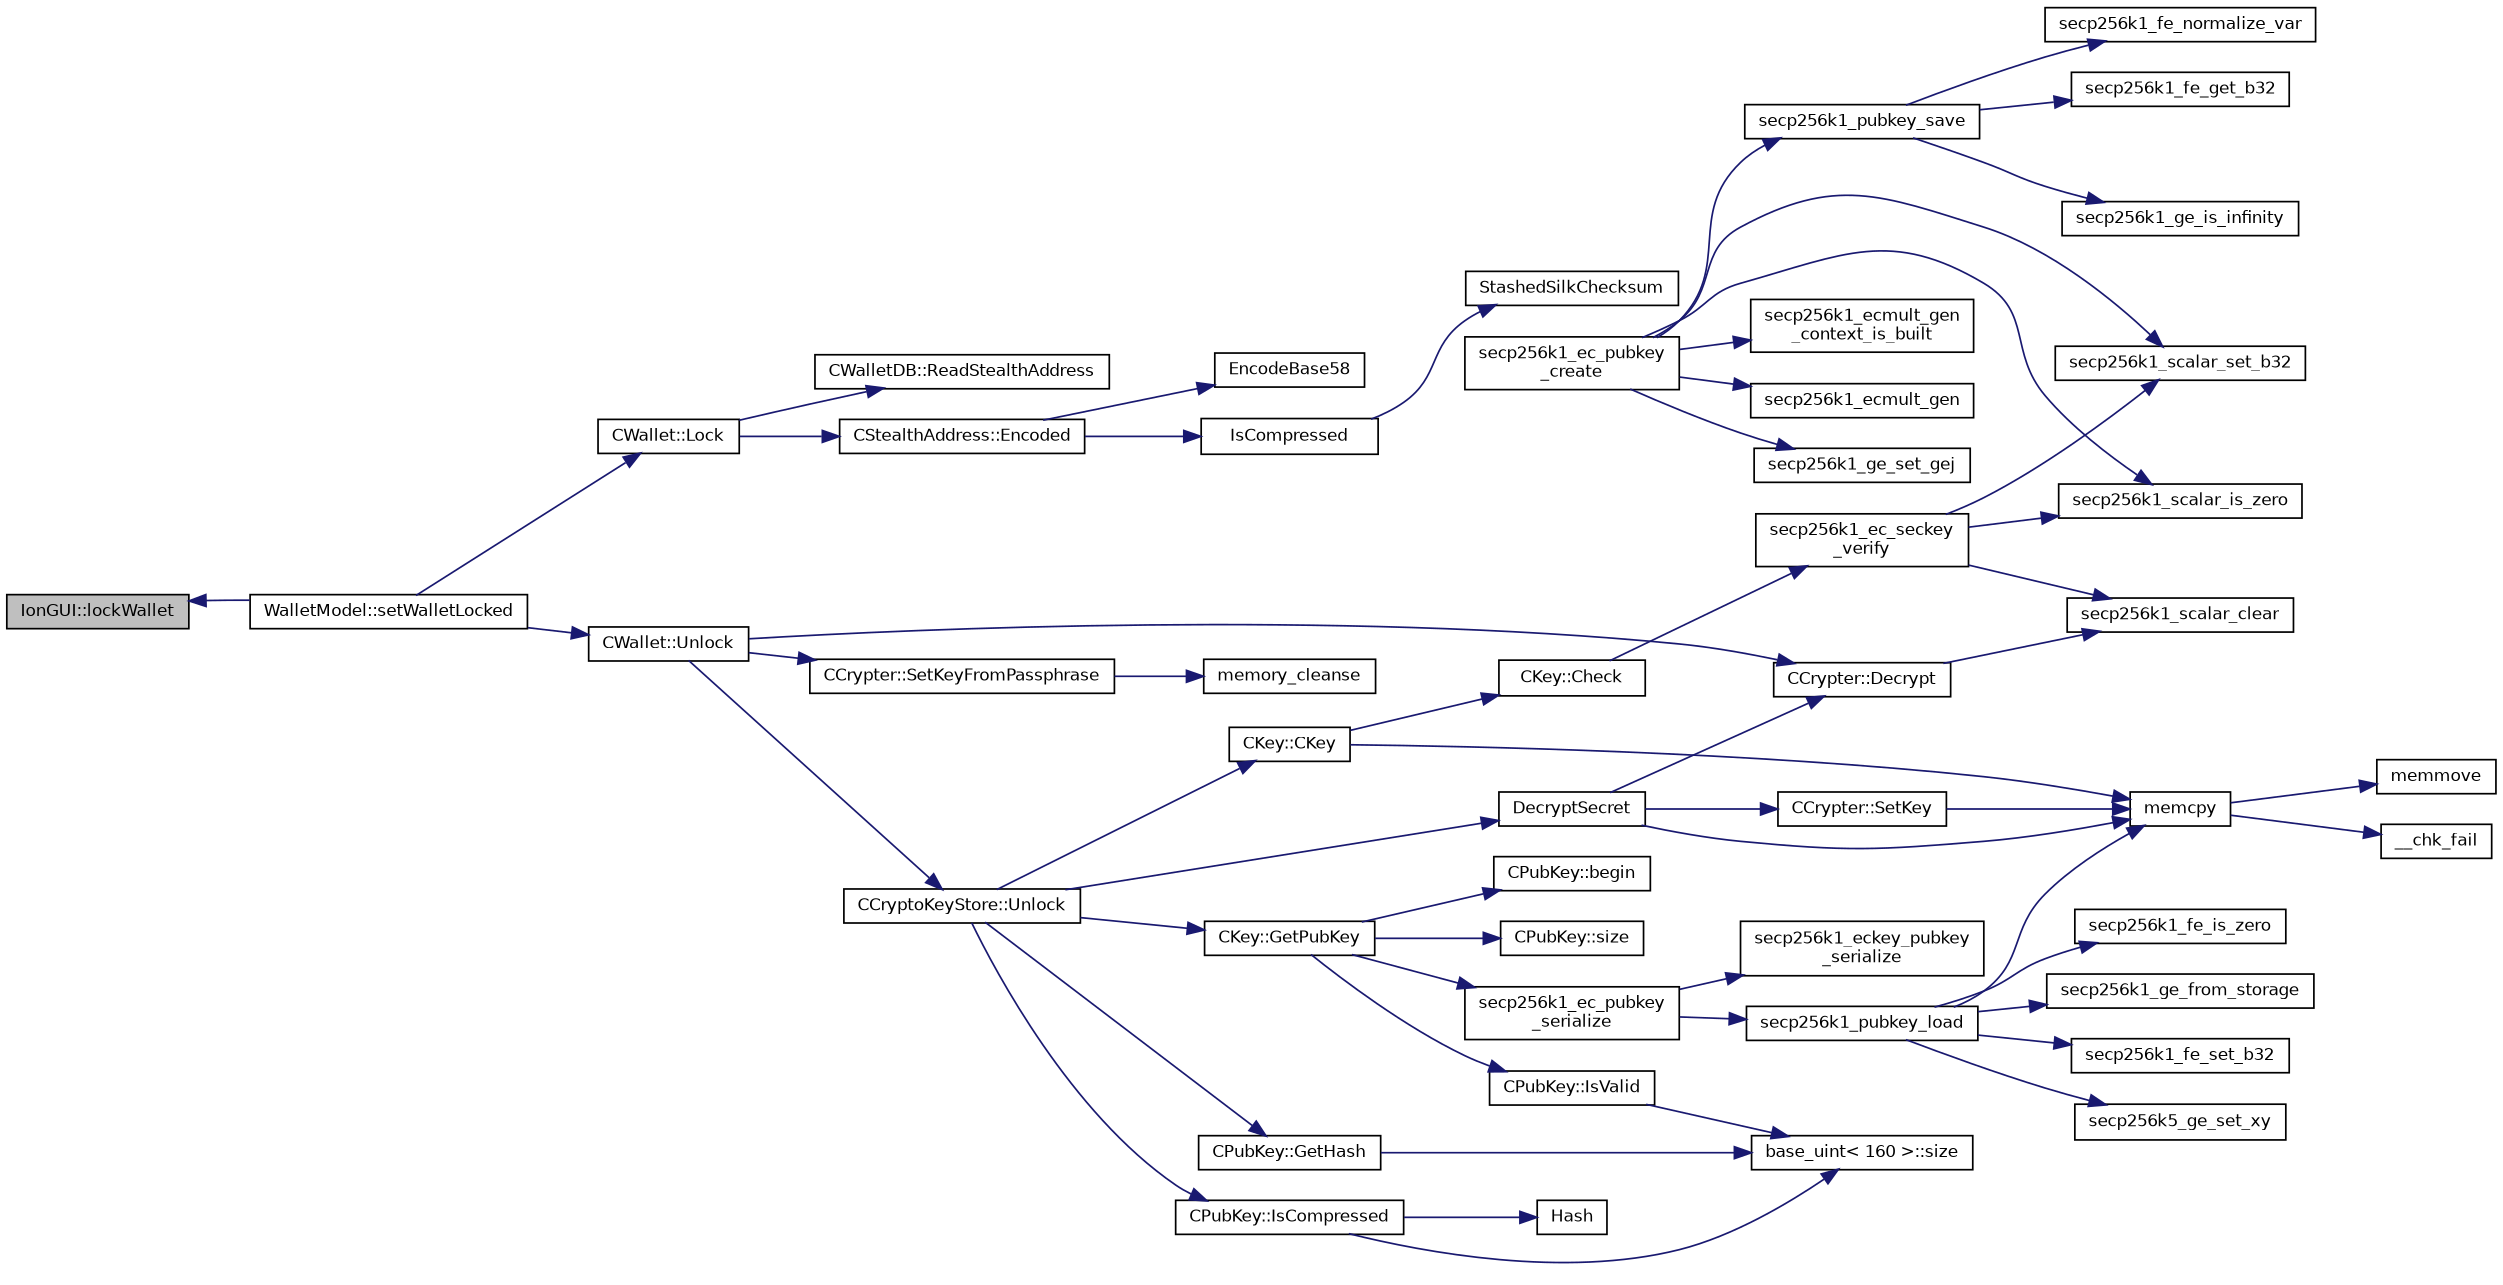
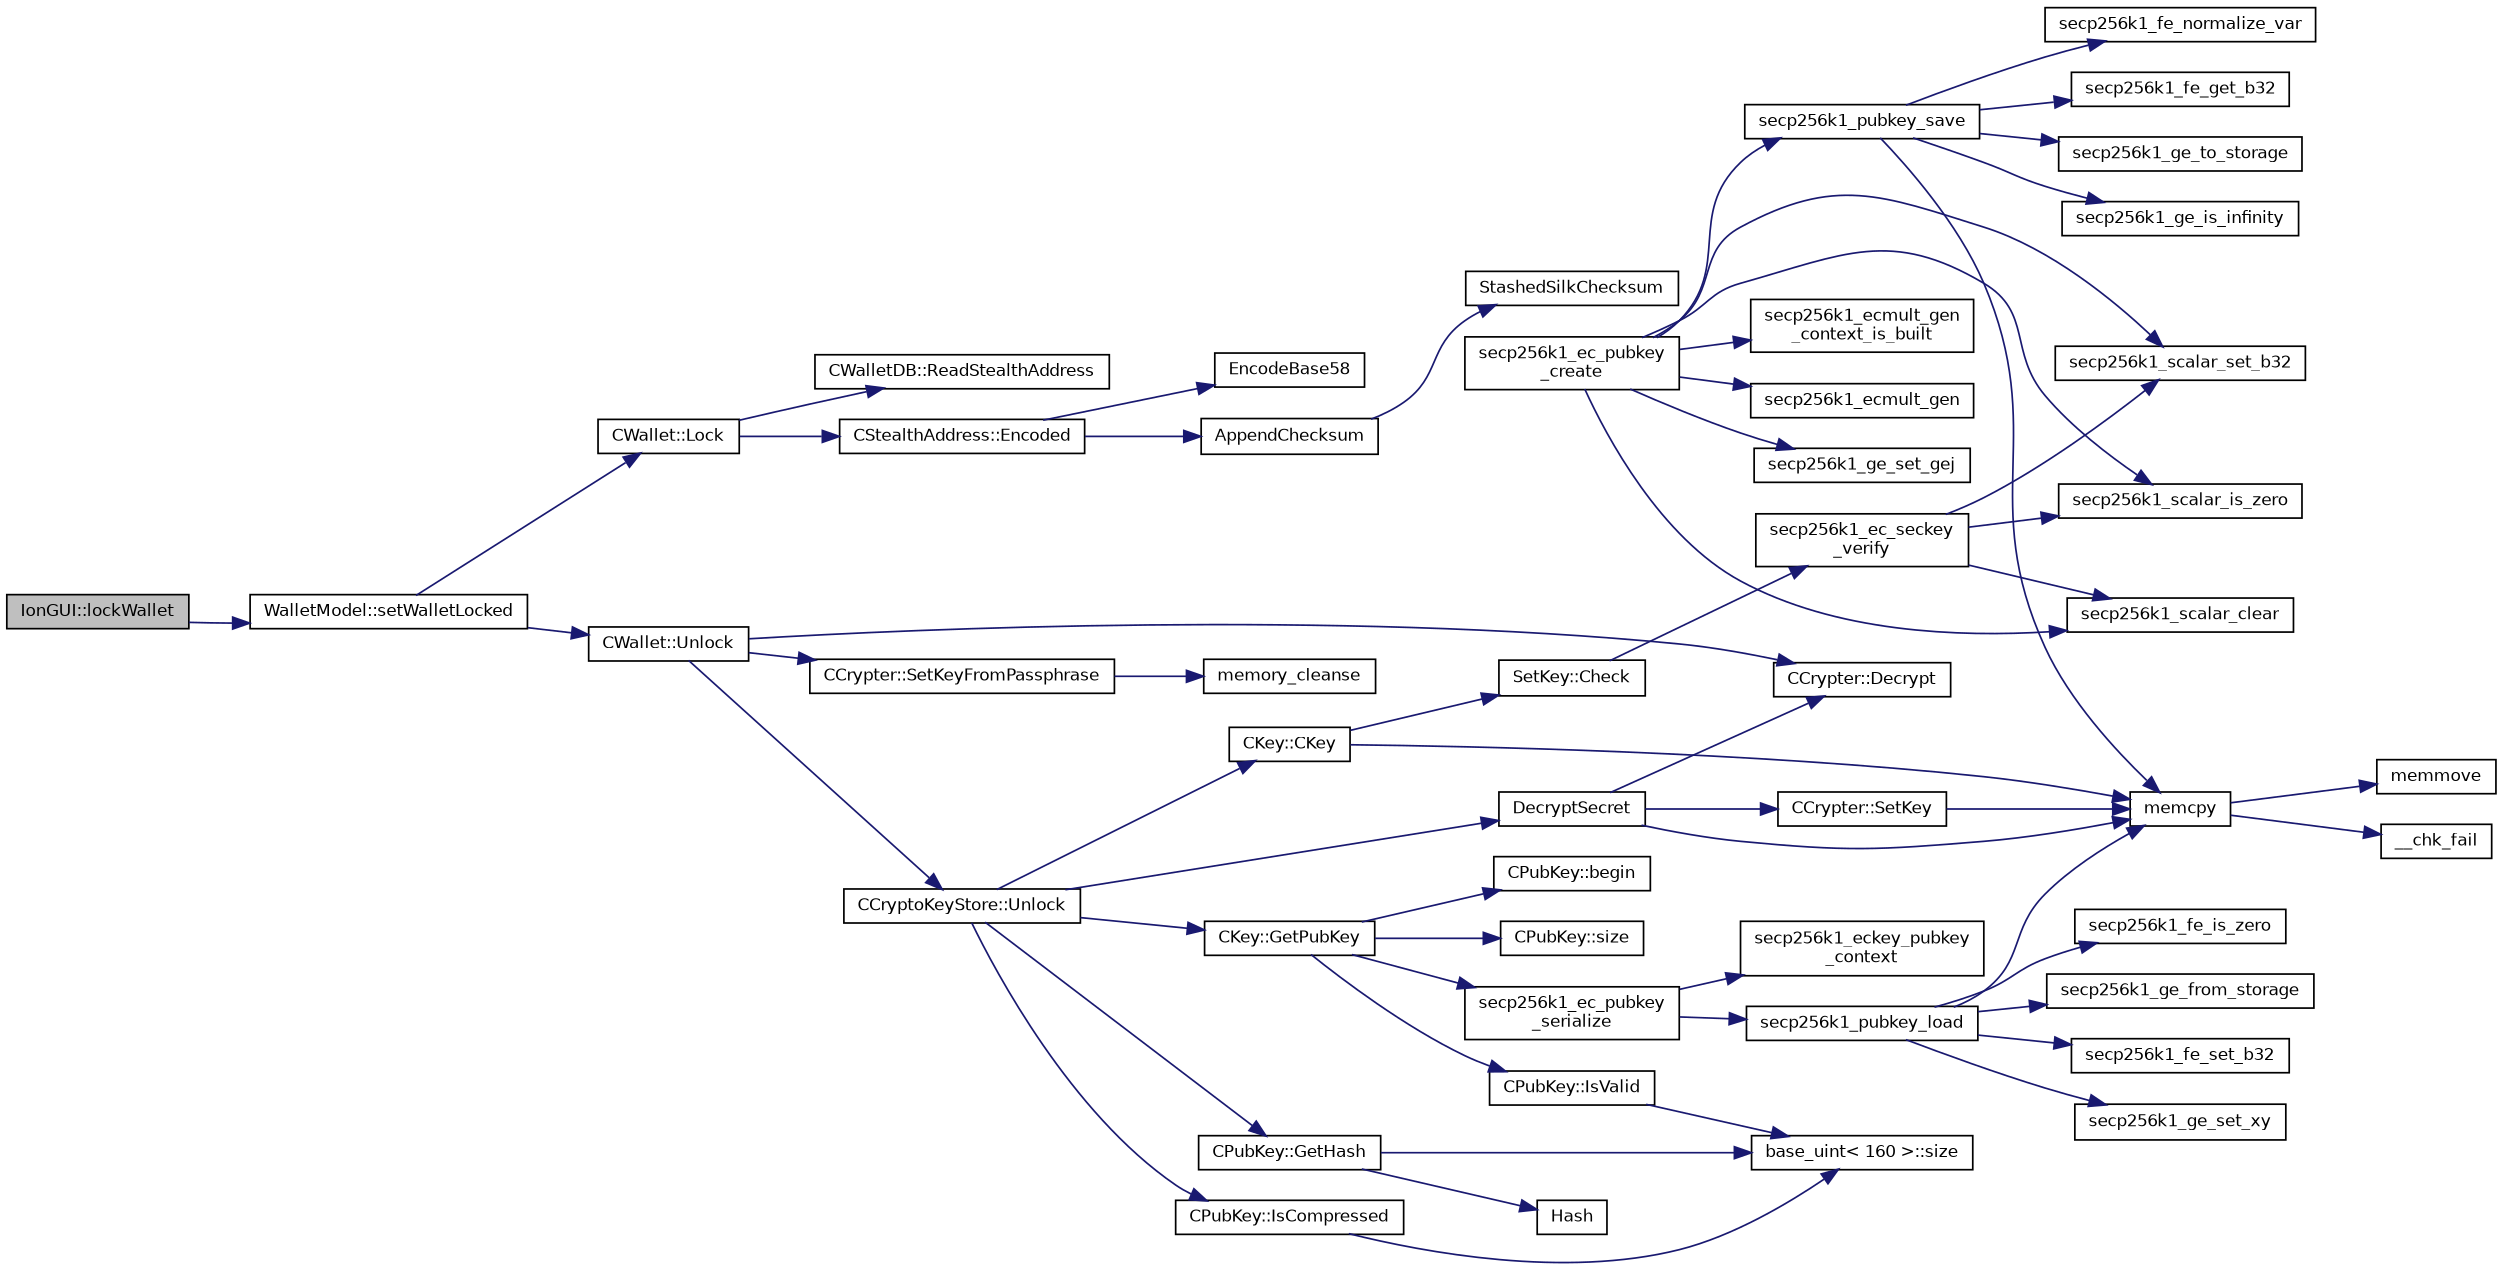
node "secp256k1_ge_to_storage": added
node "IsCompressed": label "IsCompressed" -> "AppendChecksum"
edge "secp256k1_pubkey_save" -> "memcpy": added
edge "WalletModel::setWalletLocked" -> "IonGUI::lockWallet": reversed
edge "CCrypter::Decrypt" -> "secp256k1_scalar_clear": now "secp256k1_ec_pubkey _create" -> "secp256k1_scalar_clear"
node "CKey::Check": label "CKey::Check" -> "SetKey::Check"
node "secp256k1_eckey_pubkey _serialize": label "secp256k1_eckey_pubkey _serialize" -> "secp256k1_eckey_pubkey _context"
node "secp256k5_ge_set_xy": label "secp256k5_ge_set_xy" -> "secp256k1_ge_set_xy"
edge "CPubKey::IsCompressed" -> "Hash": now "CPubKey::GetHash" -> "Hash"
